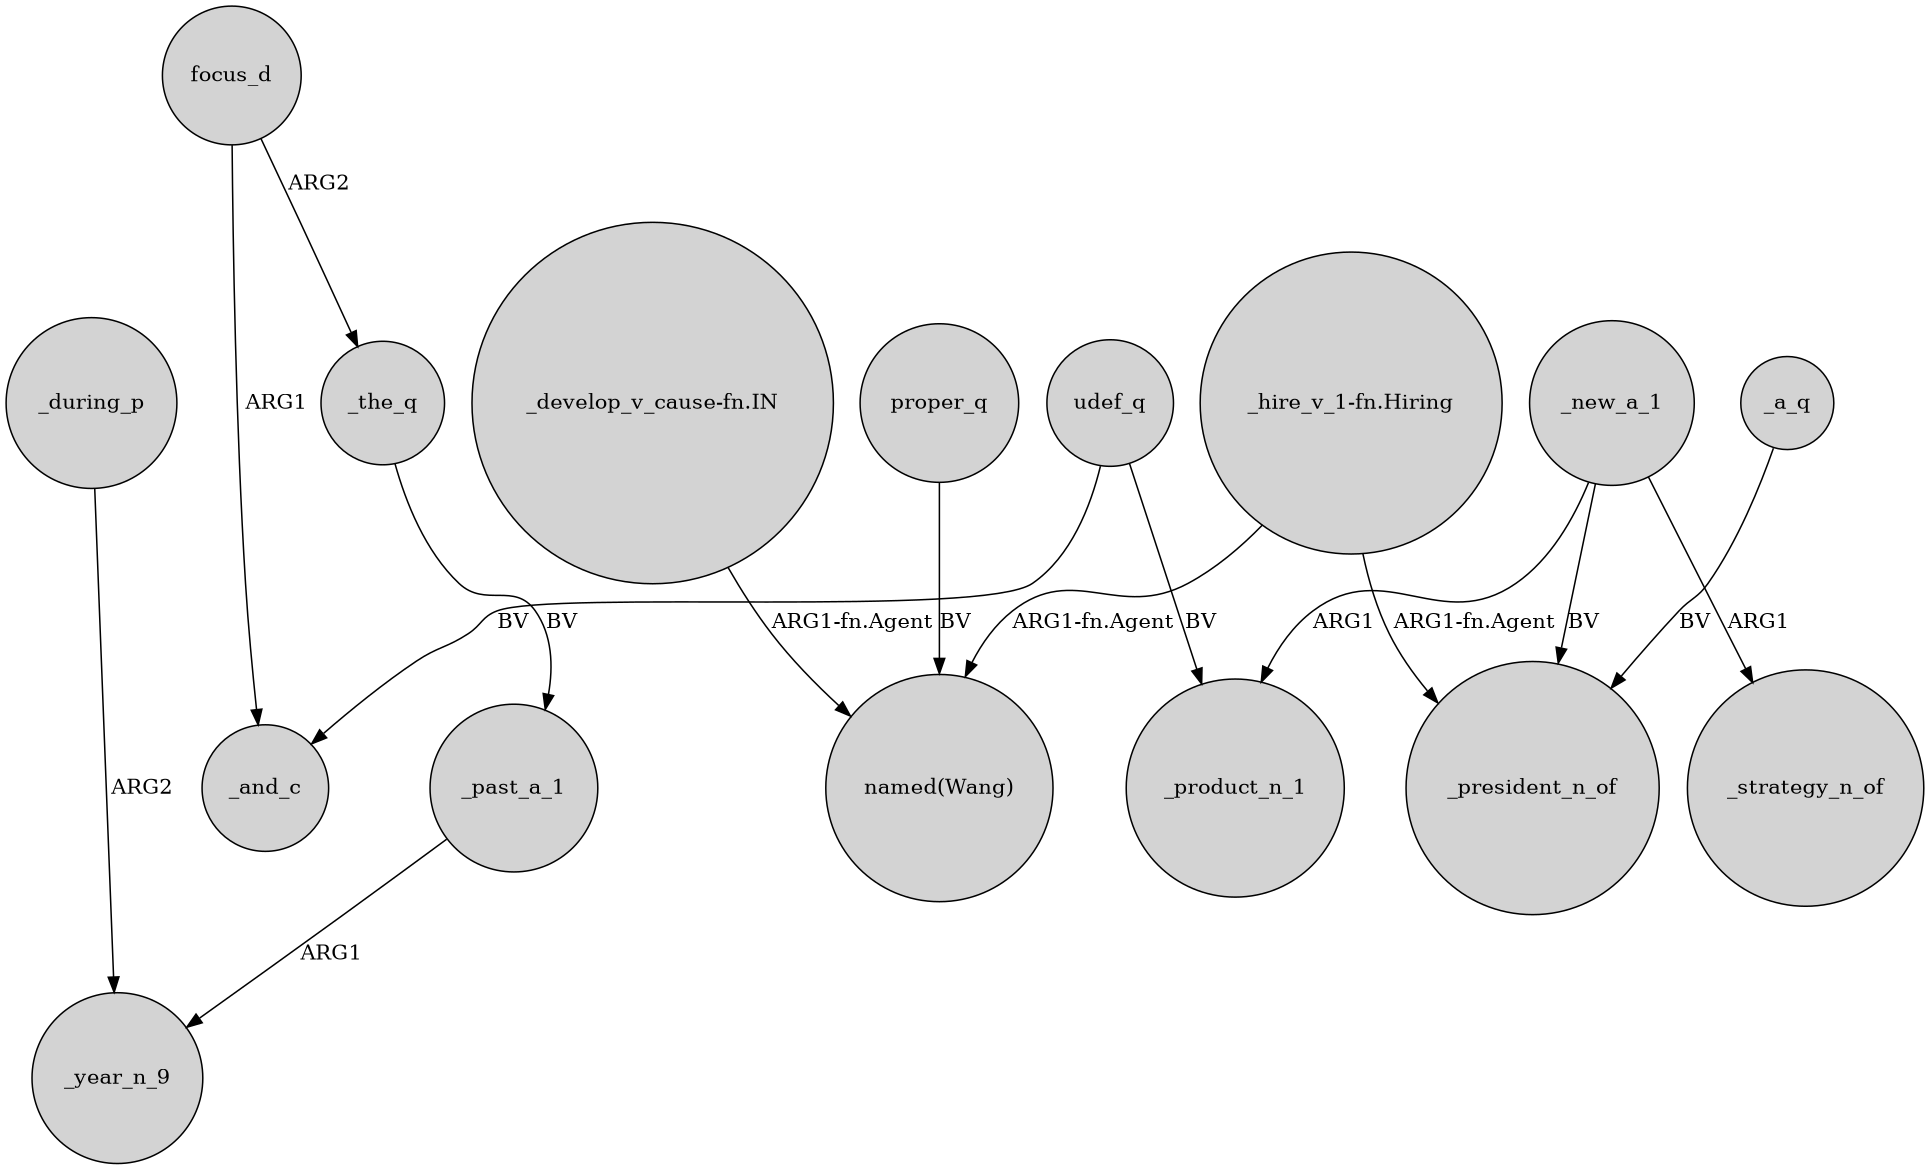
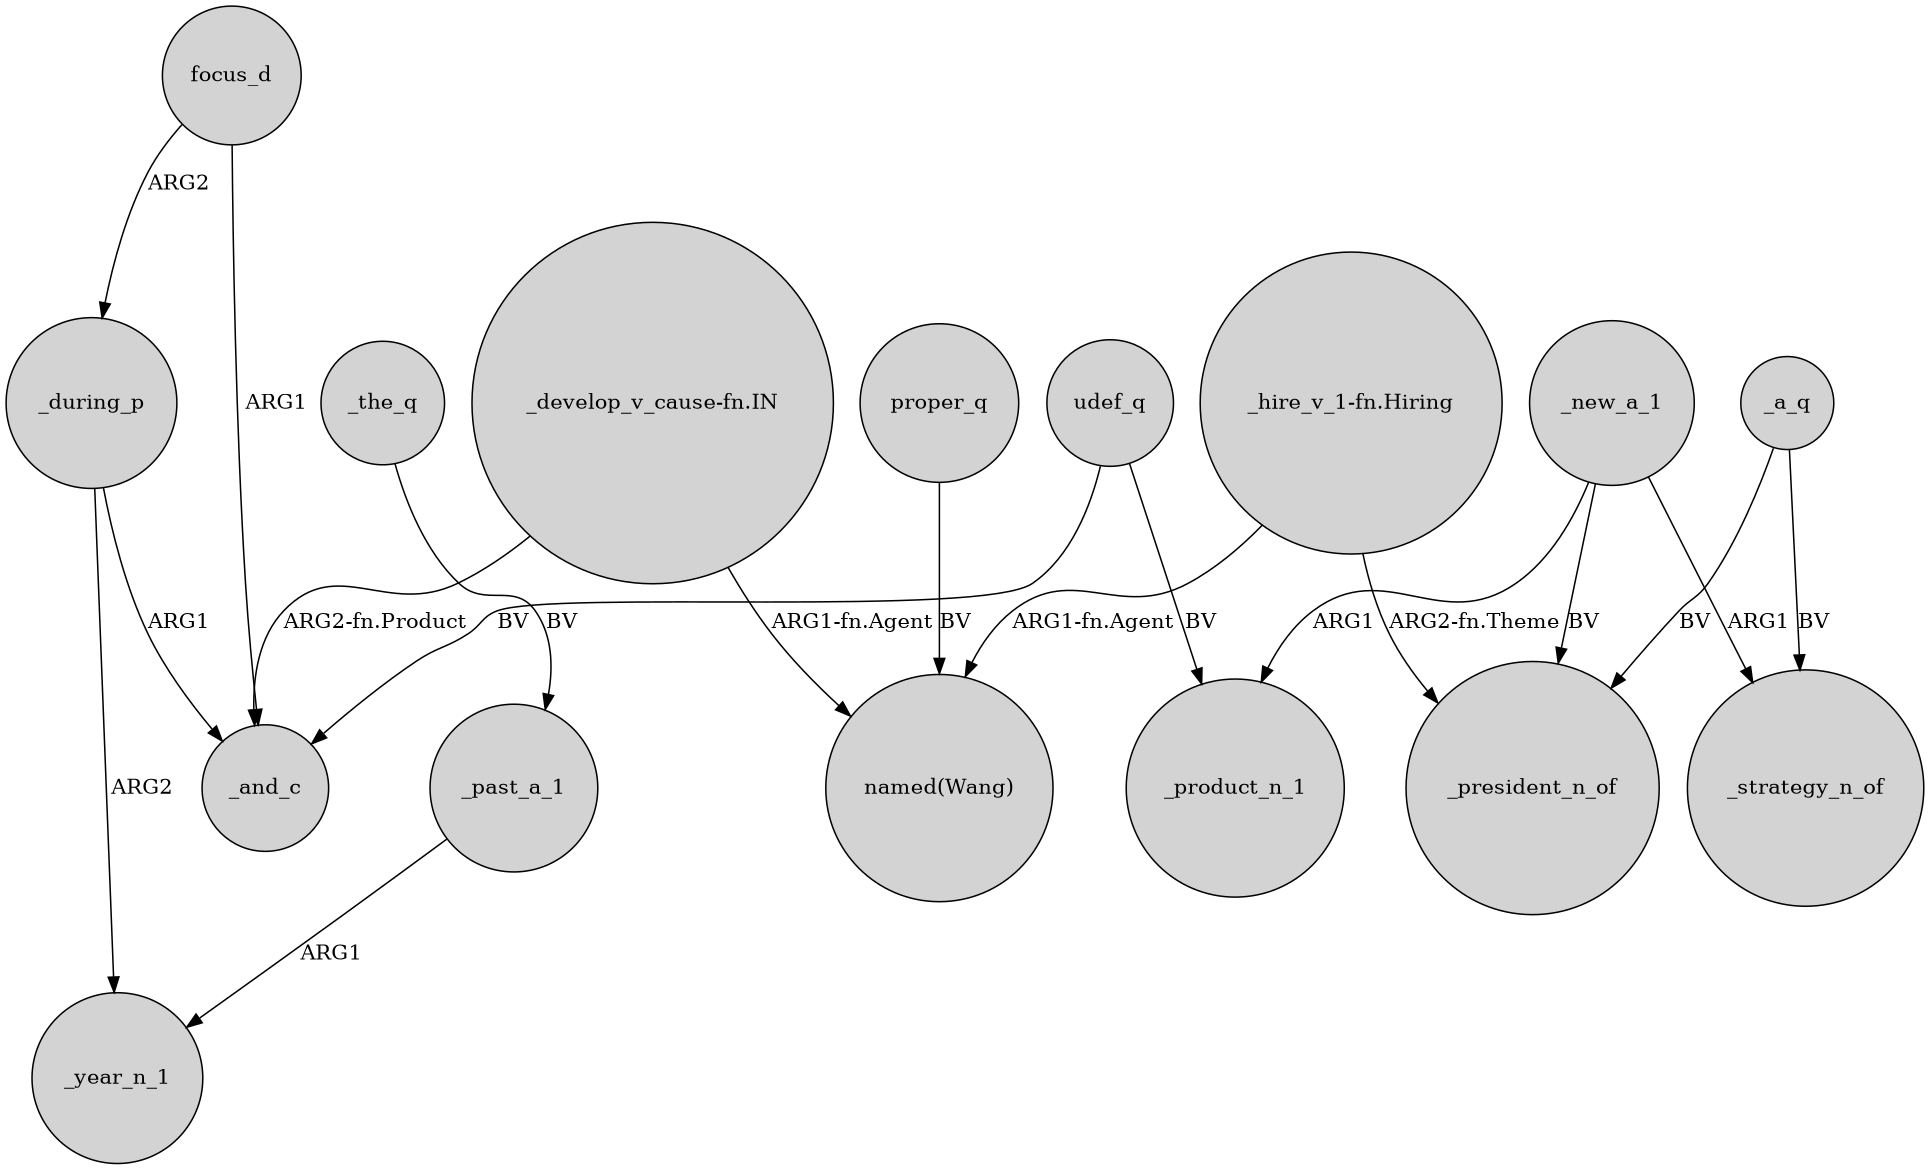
edge "focus_d" -> "_the_q": now "focus_d" -> "_during_p"
edge "_a_q" -> "_strategy_n_of": added, label "BV"
edge "_develop_v_cause-fn.IN" -> "_and_c": added, label "ARG2-fn.Product"
edge "_during_p" -> "_and_c": added, label "ARG1"
edge "_hire_v_1-fn.Hiring" -> "_president_n_of": label "ARG1-fn.Agent" -> "ARG2-fn.Theme"
node "_year_n_9": label "_year_n_9" -> "_year_n_1"
